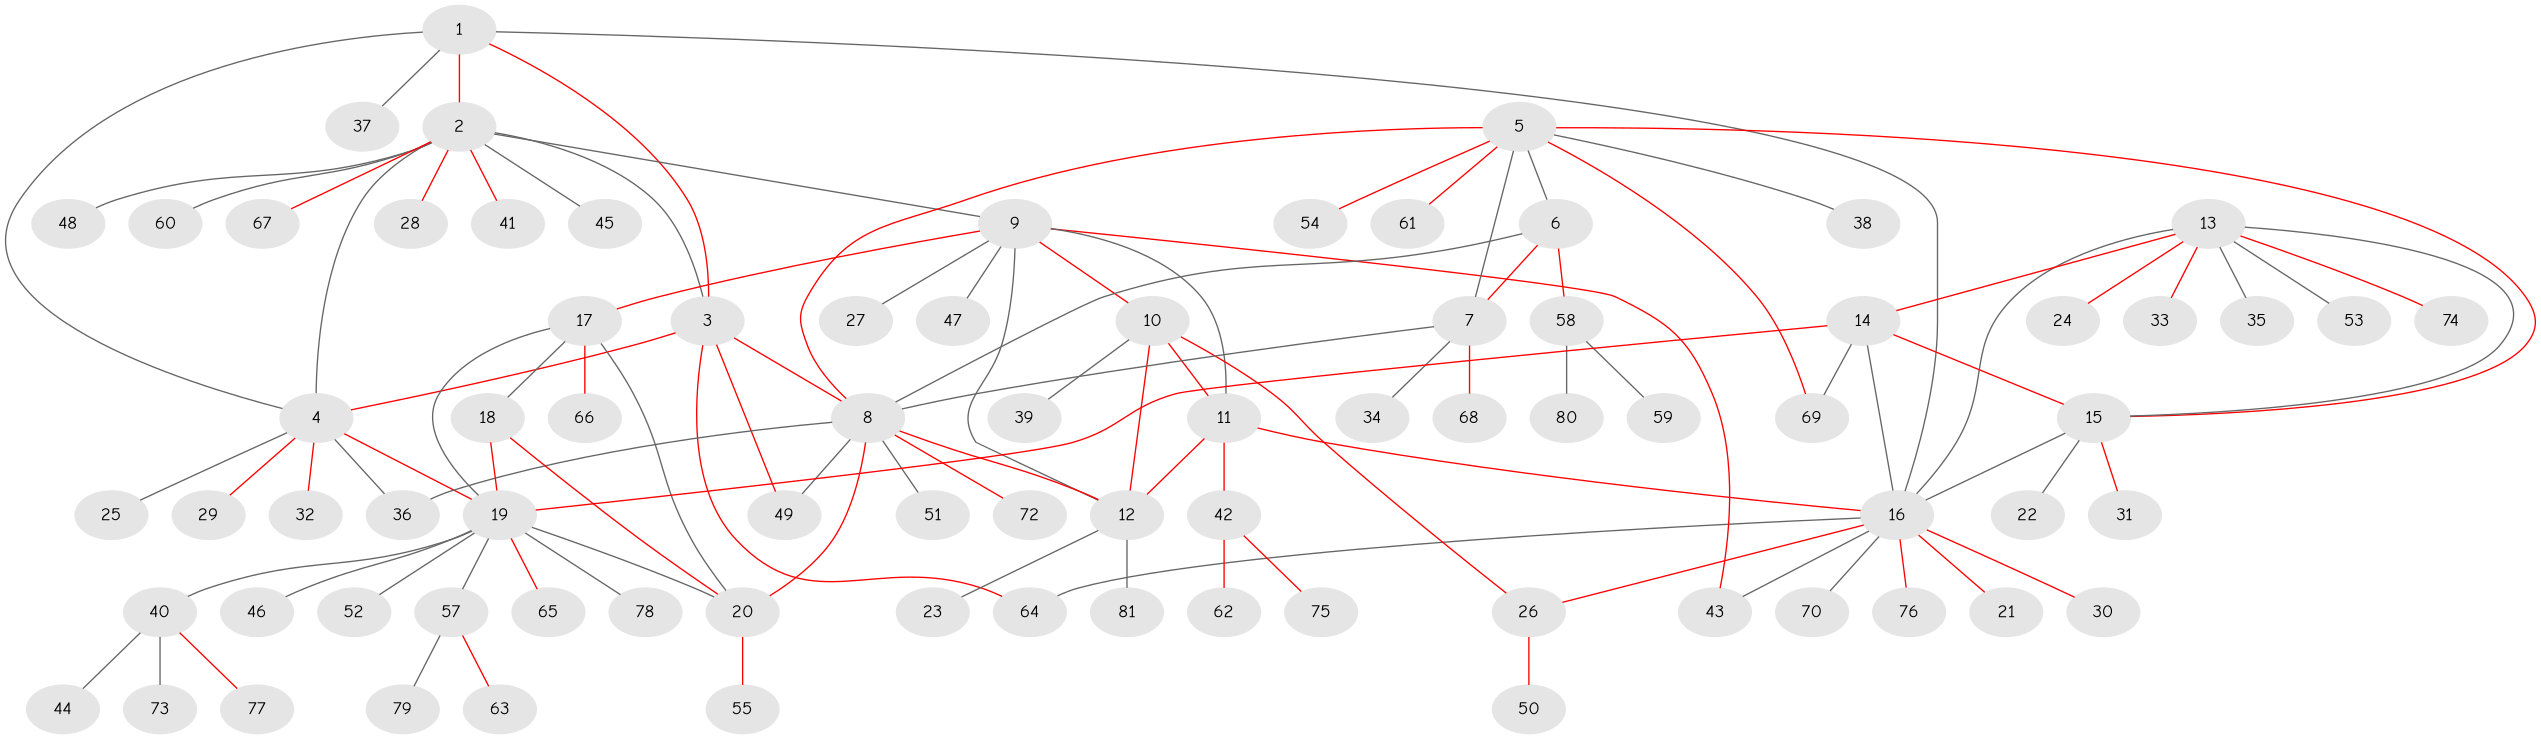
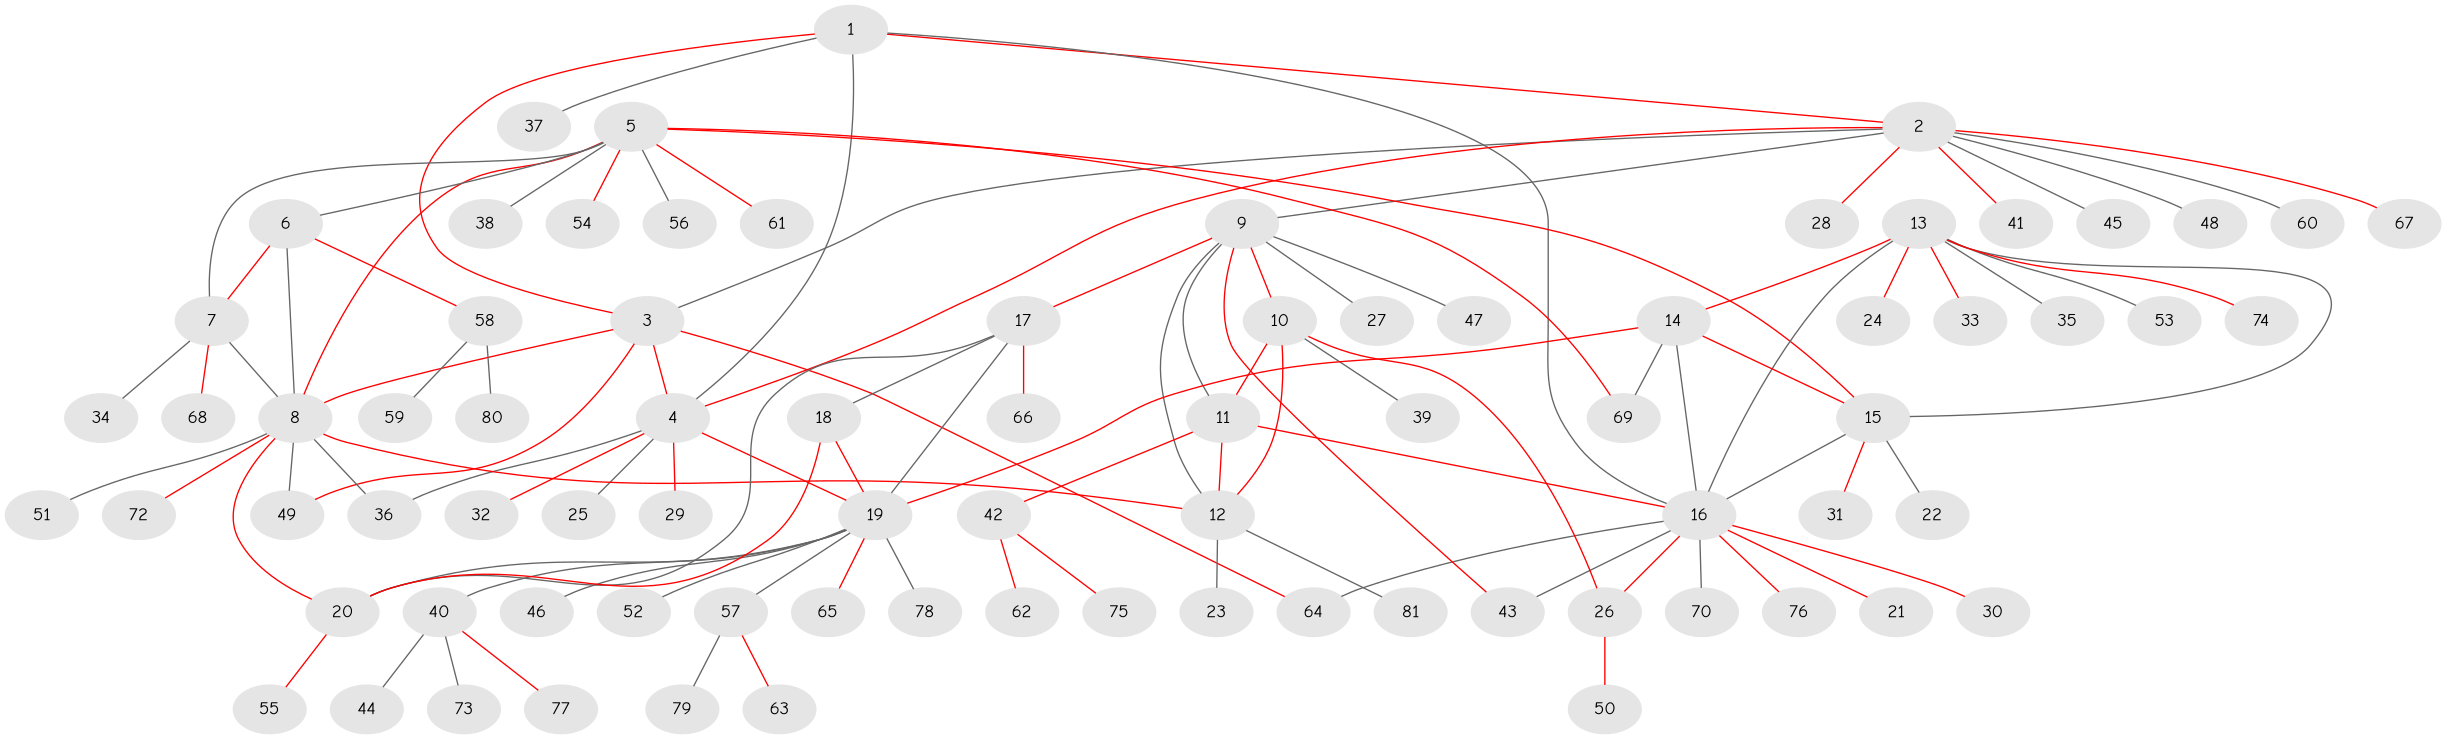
node "56": added
edge "2" -- "4": color gray40 -> red
